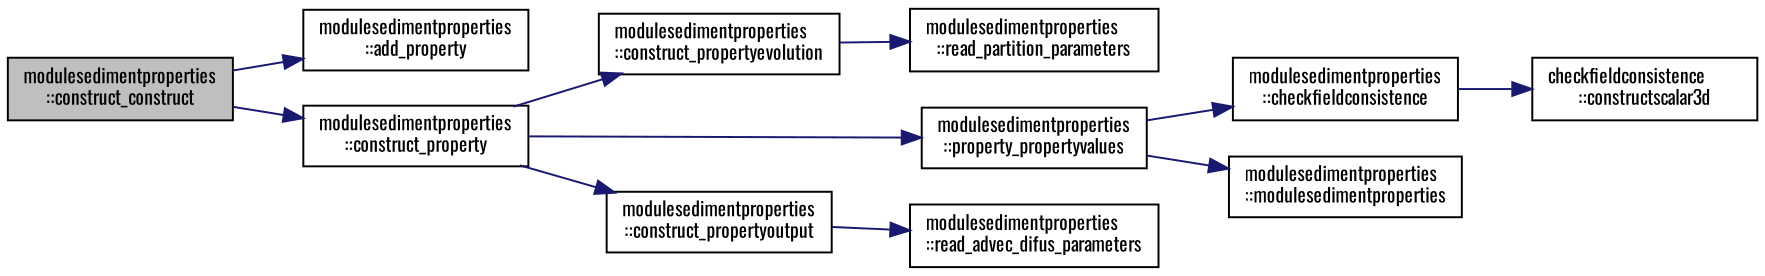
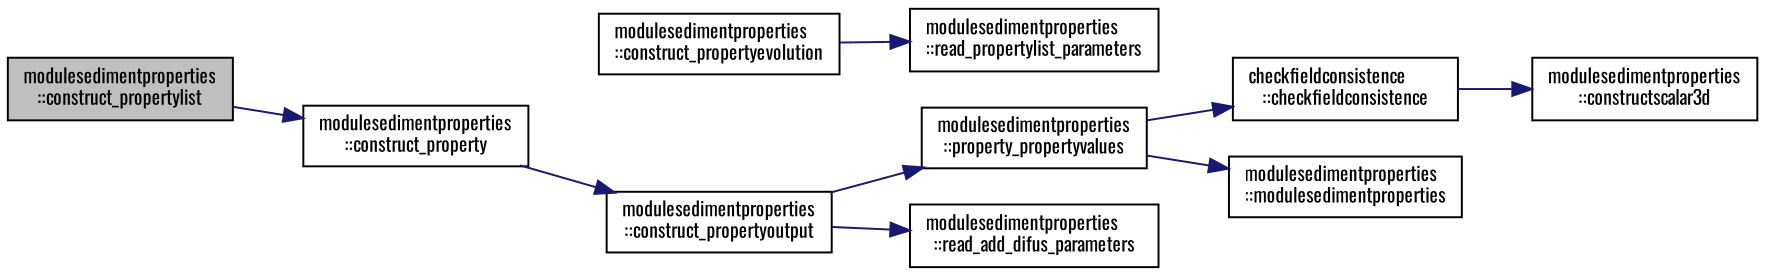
node "modulesedimentproperties ::add_property": removed
node "modulesedimentproperties ::read_partition_parameters": label "modulesedimentproperties ::read_partition_parameters" -> "modulesedimentproperties ::read_propertylist_parameters"
node "modulesedimentproperties ::construct_construct": label "modulesedimentproperties ::construct_construct" -> "modulesedimentproperties ::construct_propertylist"
node "modulesedimentproperties ::checkfieldconsistence": label "modulesedimentproperties ::checkfieldconsistence" -> "checkfieldconsistence ::checkfieldconsistence"
node "checkfieldconsistence ::constructscalar3d": label "checkfieldconsistence ::constructscalar3d" -> "modulesedimentproperties ::constructscalar3d"
edge "modulesedimentproperties ::construct_property" -> "modulesedimentproperties ::construct_propertyevolution": removed
edge "modulesedimentproperties ::construct_property" -> "modulesedimentproperties ::property_propertyvalues": now "modulesedimentproperties ::construct_propertyoutput" -> "modulesedimentproperties ::property_propertyvalues"
node "modulesedimentproperties ::read_advec_difus_parameters": label "modulesedimentproperties ::read_advec_difus_parameters" -> "modulesedimentproperties ::read_add_difus_parameters"
